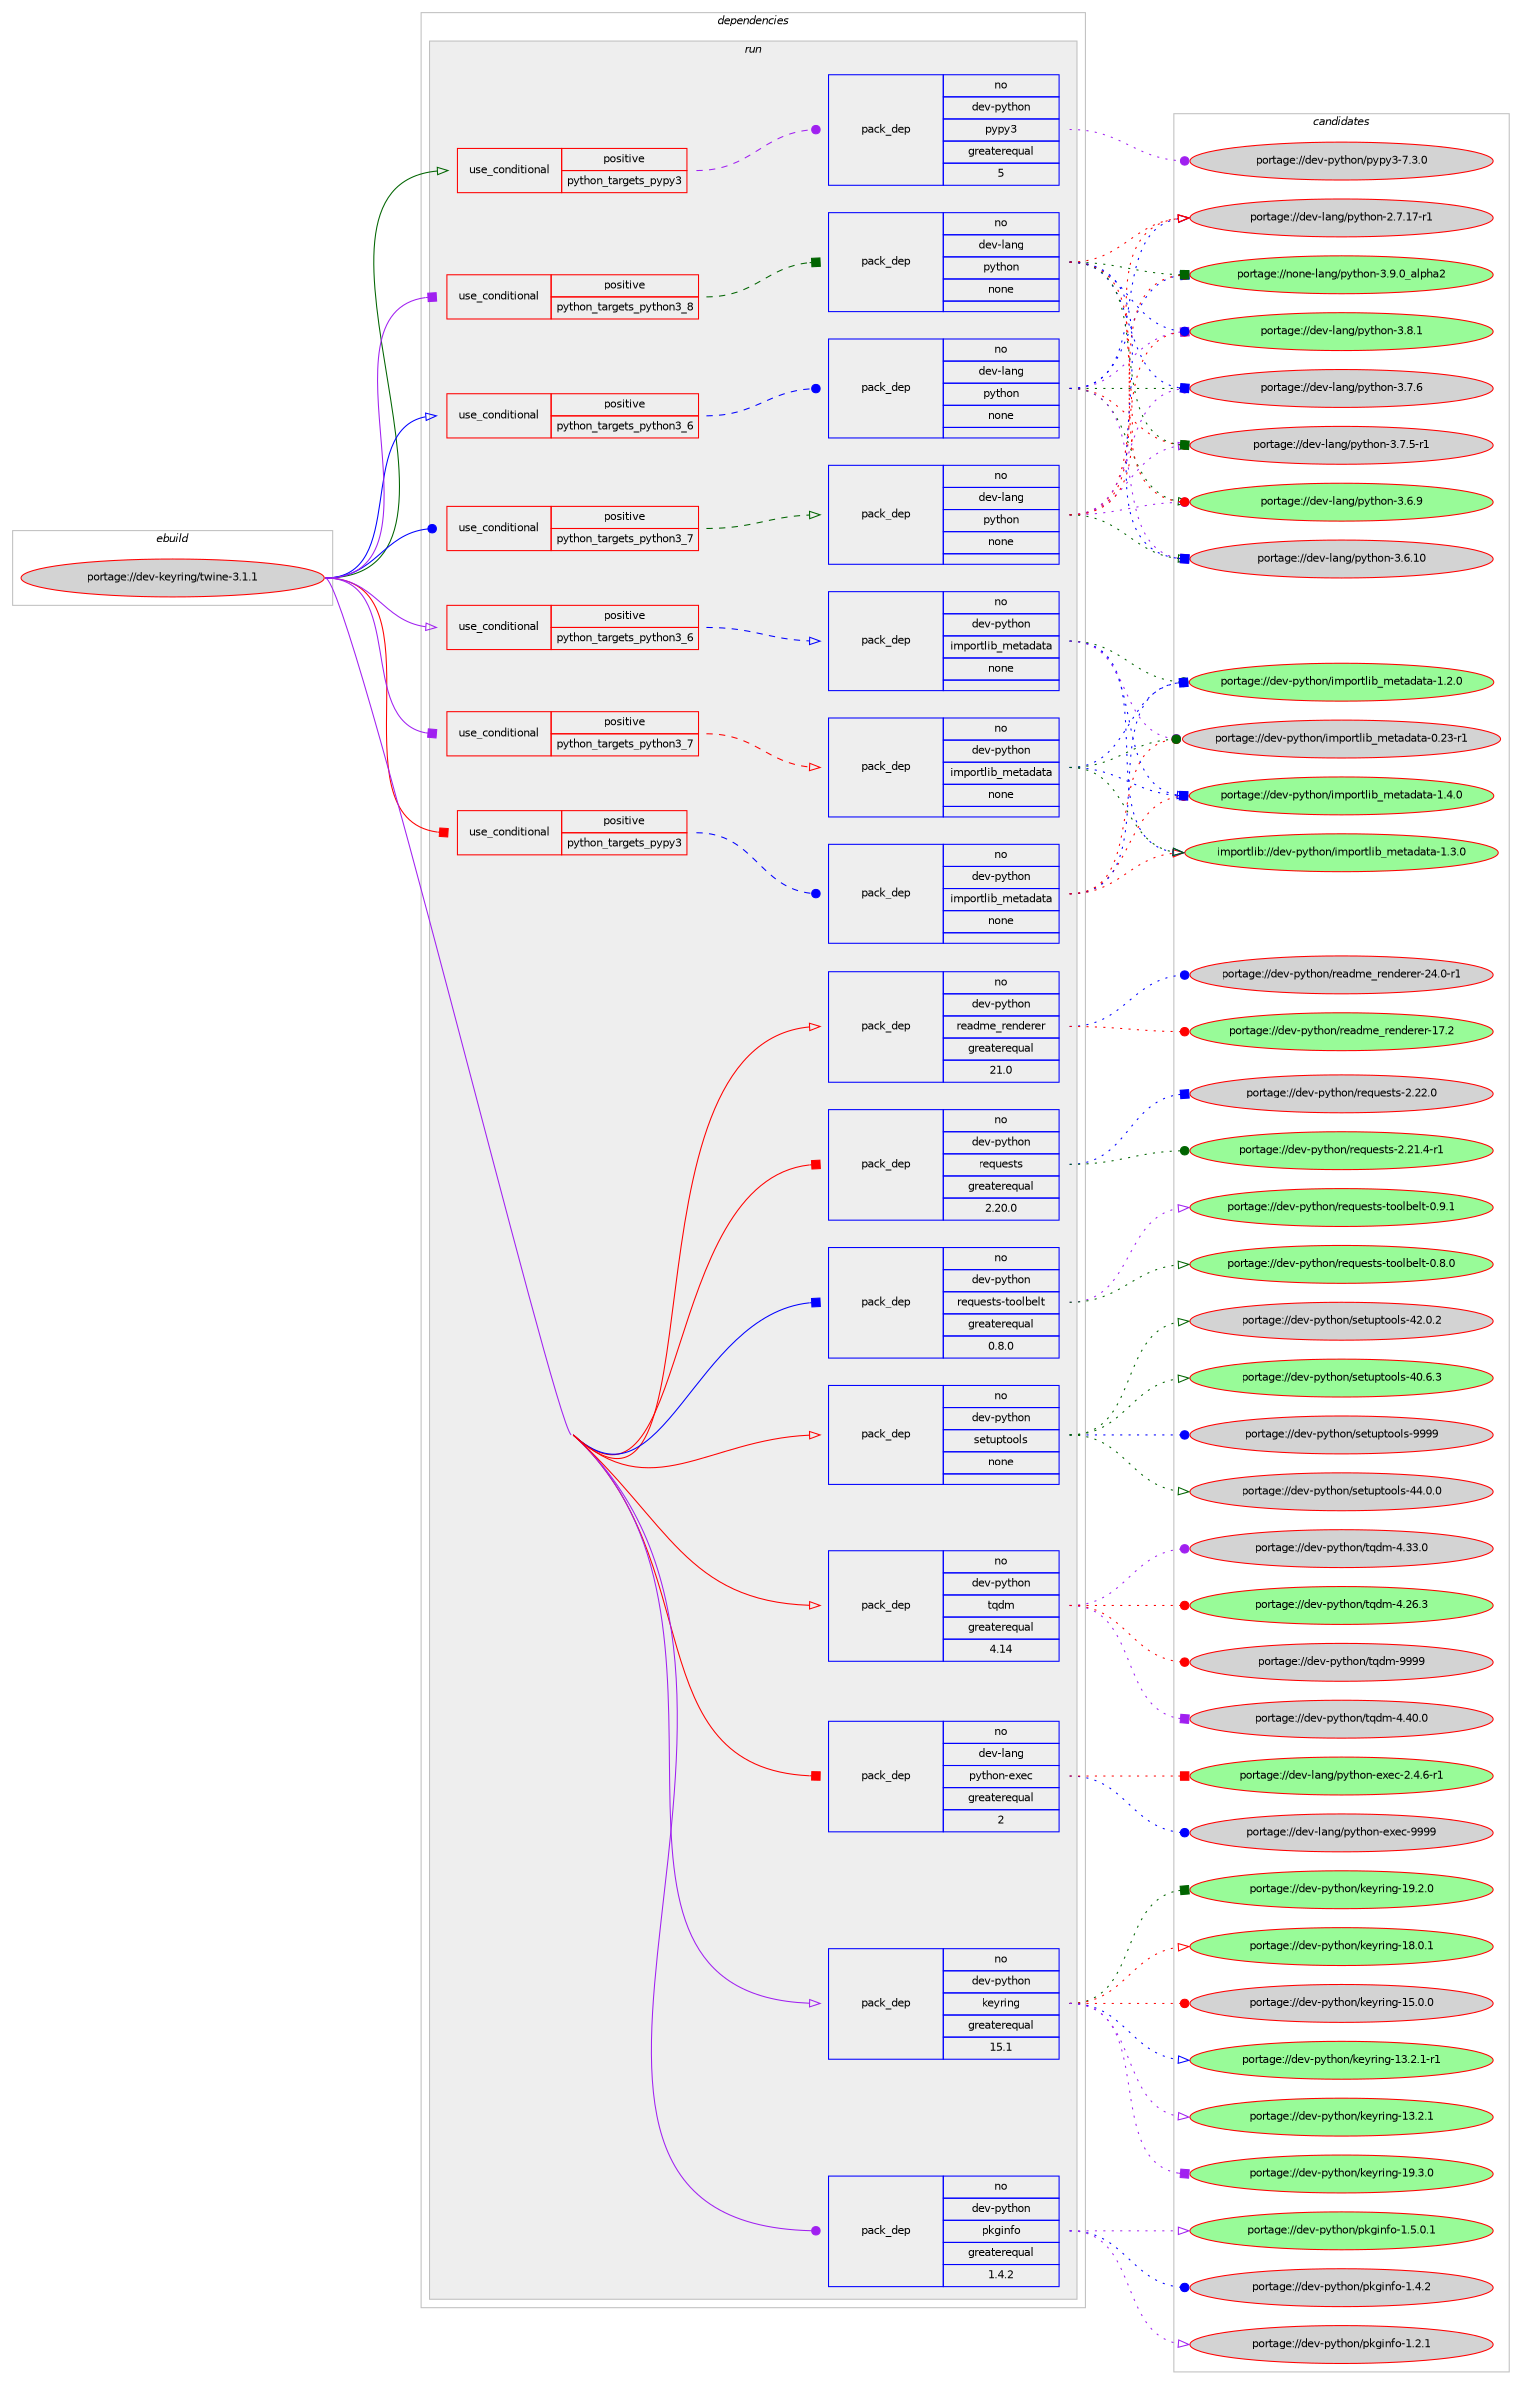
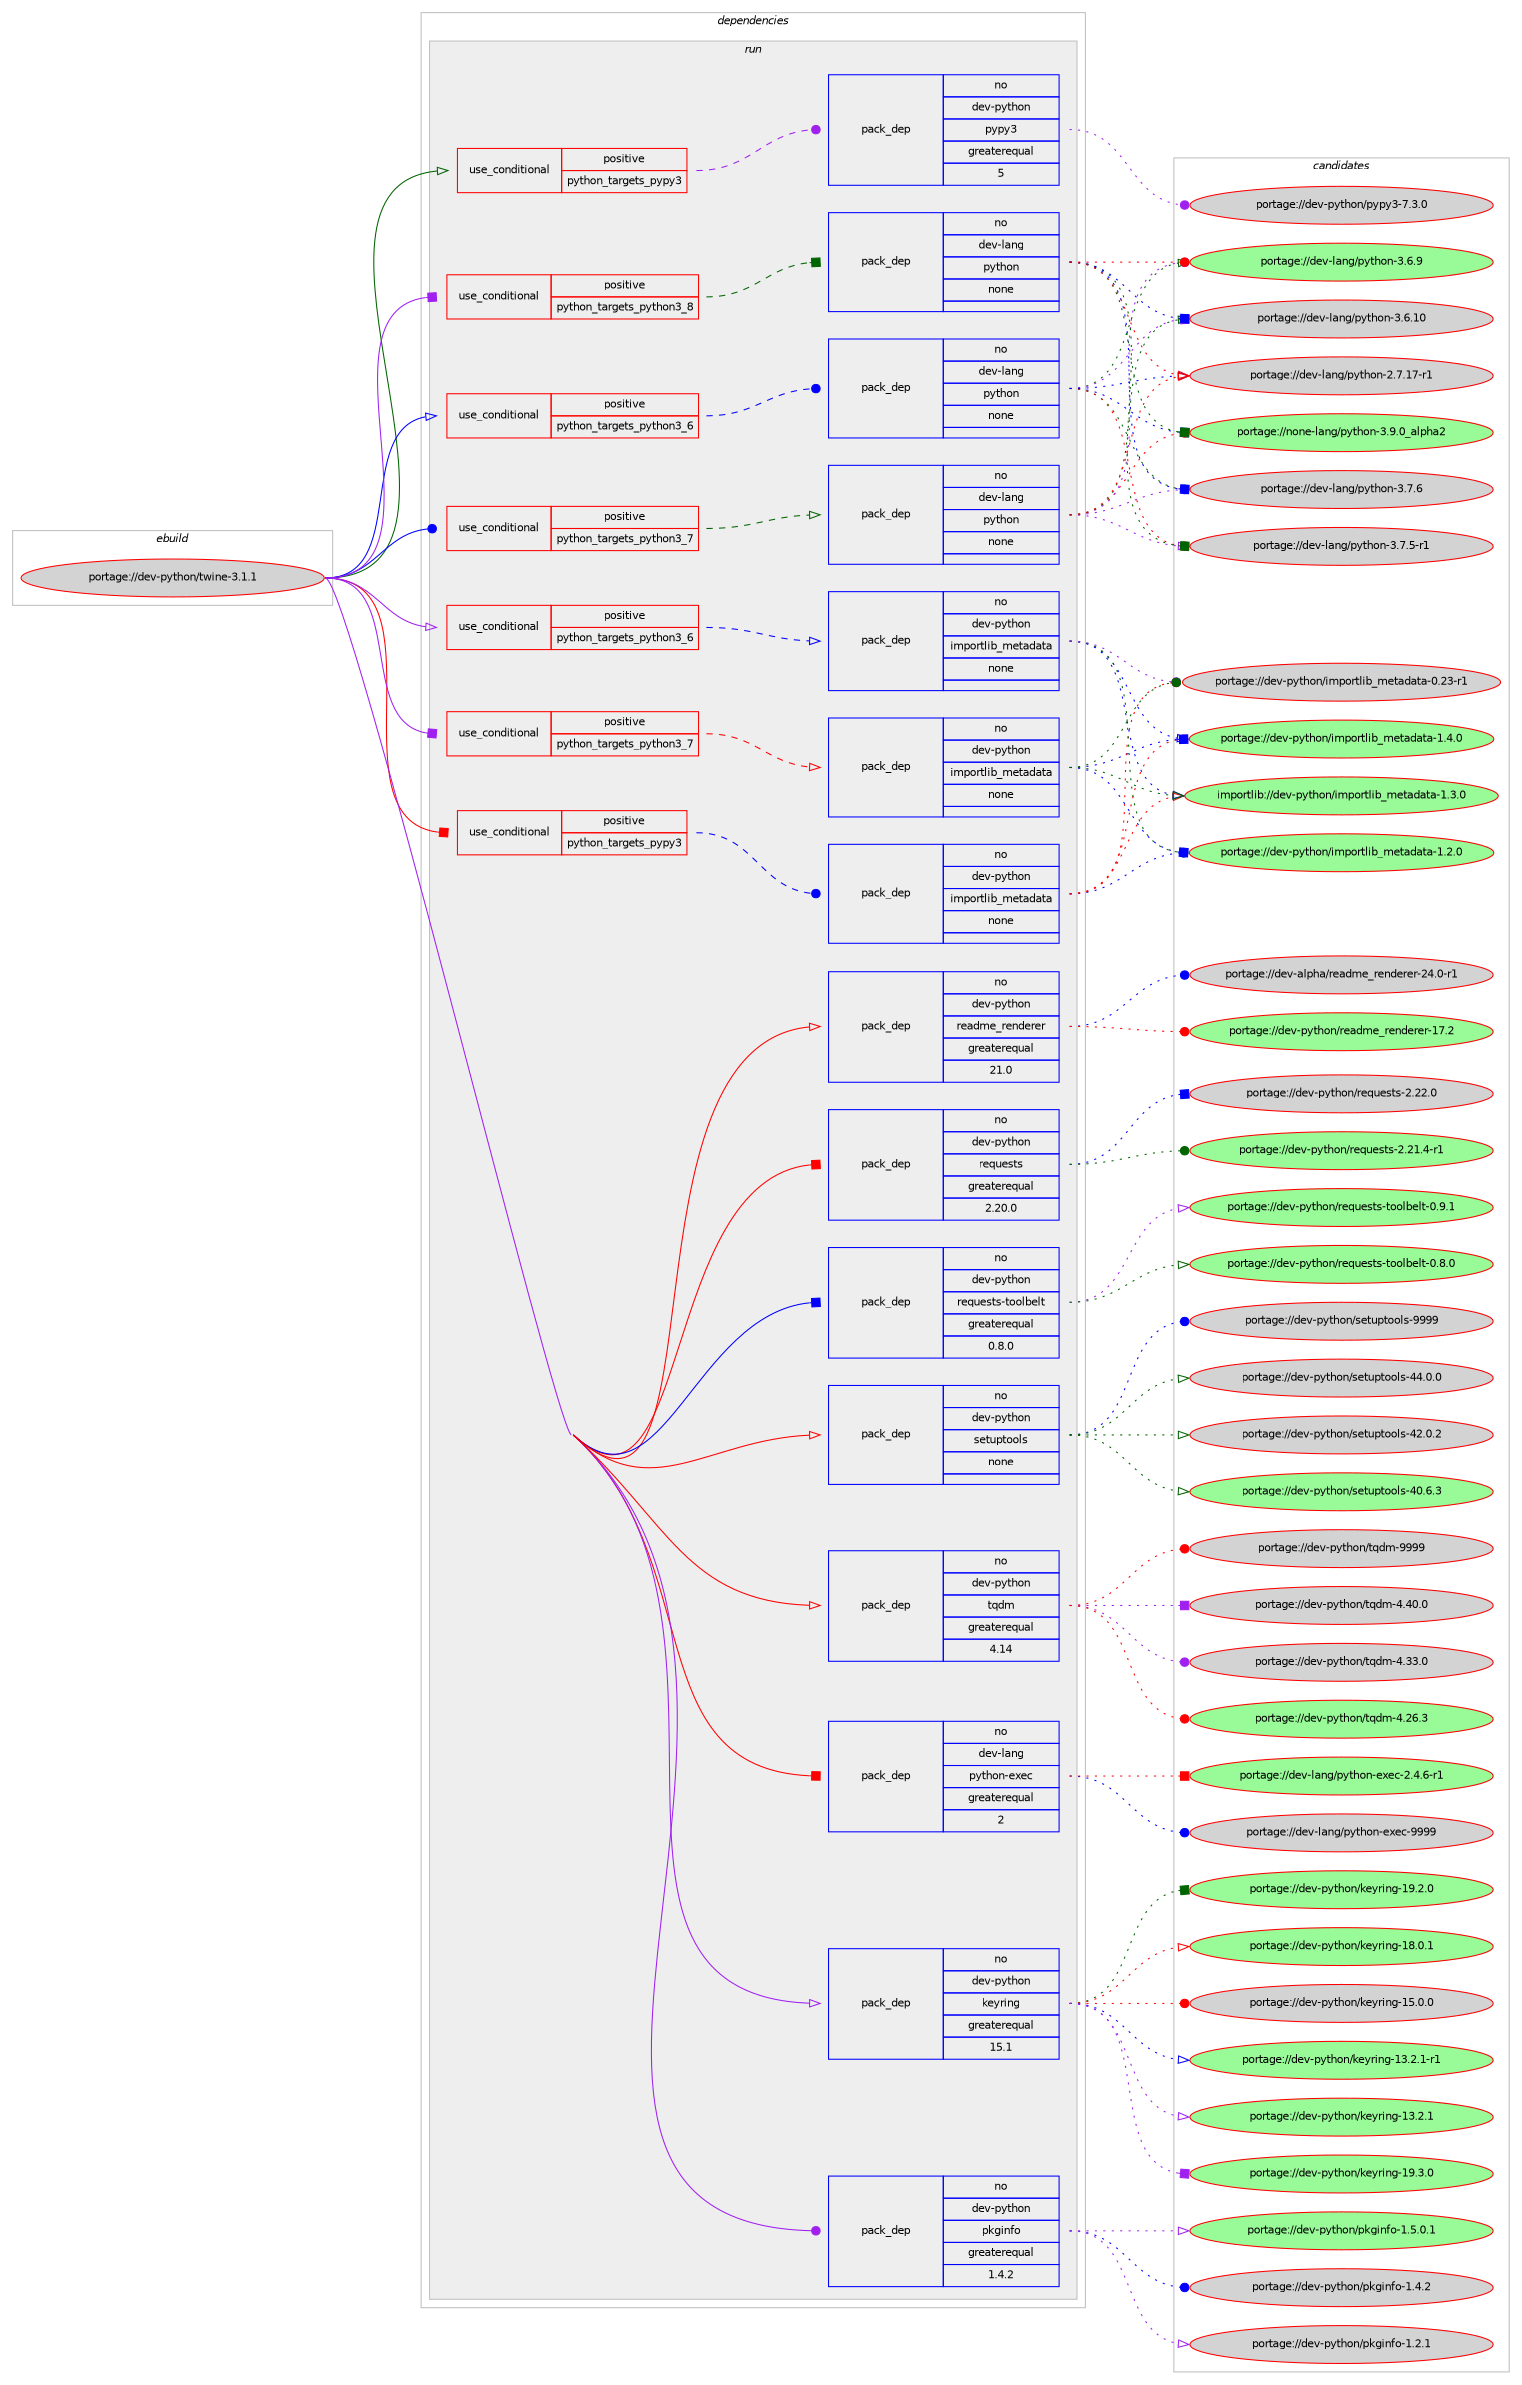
node "portage://dev-lang/python-3.8.1": removed
node "portage://dev-keyring/twine-3.1.1": label "portage://dev-keyring/twine-3.1.1" -> "portage://dev-python/twine-3.1.1"
node "portage://dev-python/readme_renderer-24.0-r1": label "portage://dev-python/readme_renderer-24.0-r1" -> "portage://dev-alpha/readme_renderer-24.0-r1"
